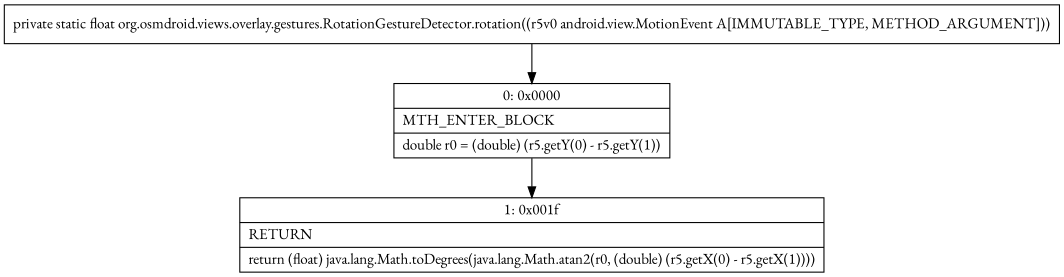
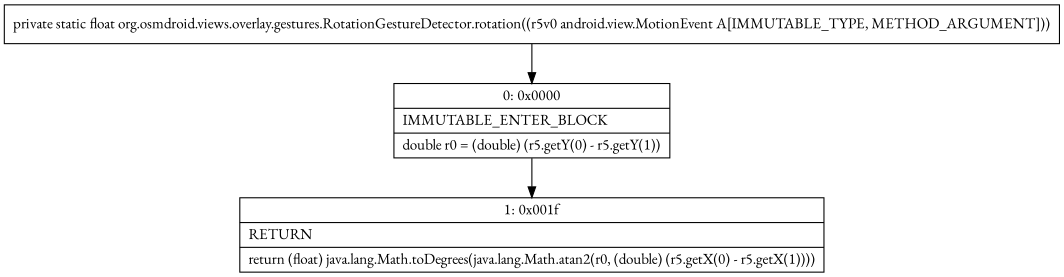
node "0: 0x0000": text "MTH_ENTER_BLOCK" -> "IMMUTABLE_ENTER_BLOCK"
